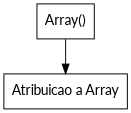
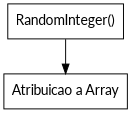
node "Array()": label "Array()" -> "RandomInteger()"
